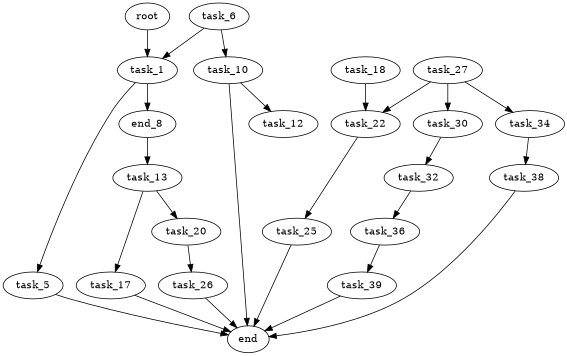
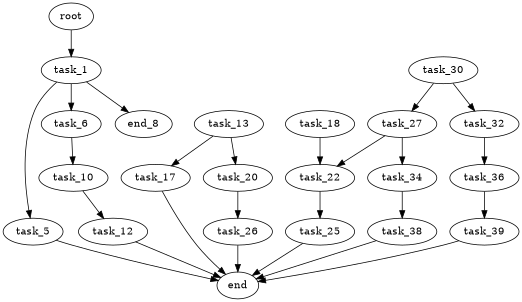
edge "task_6" -> "task_1": reversed
edge "task_27" -> "task_30": reversed
edge "end_8" -> "task_13": removed
edge "task_10" -> "end": now "task_12" -> "end"
